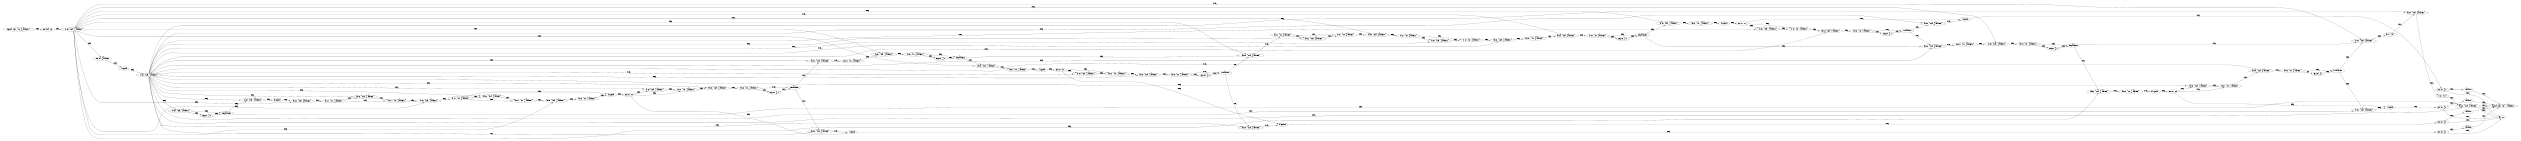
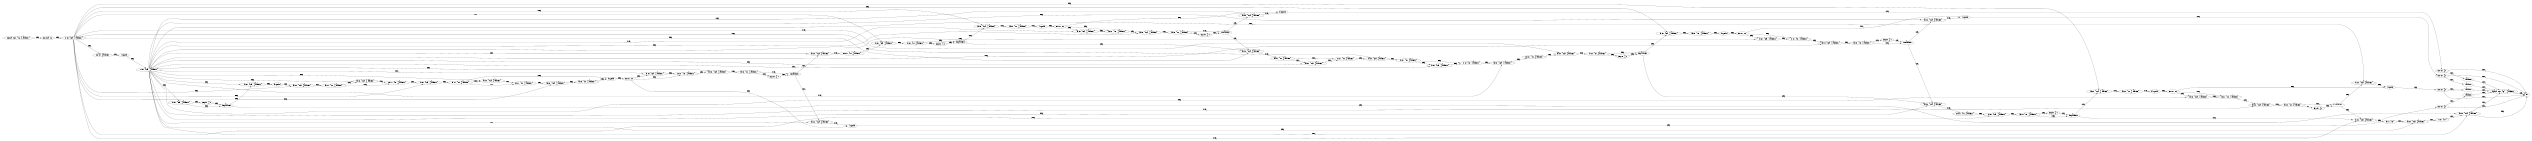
edge "ldp x29 , x30 , [ sp ] , # address" -> "ret": added, label "CFG"
